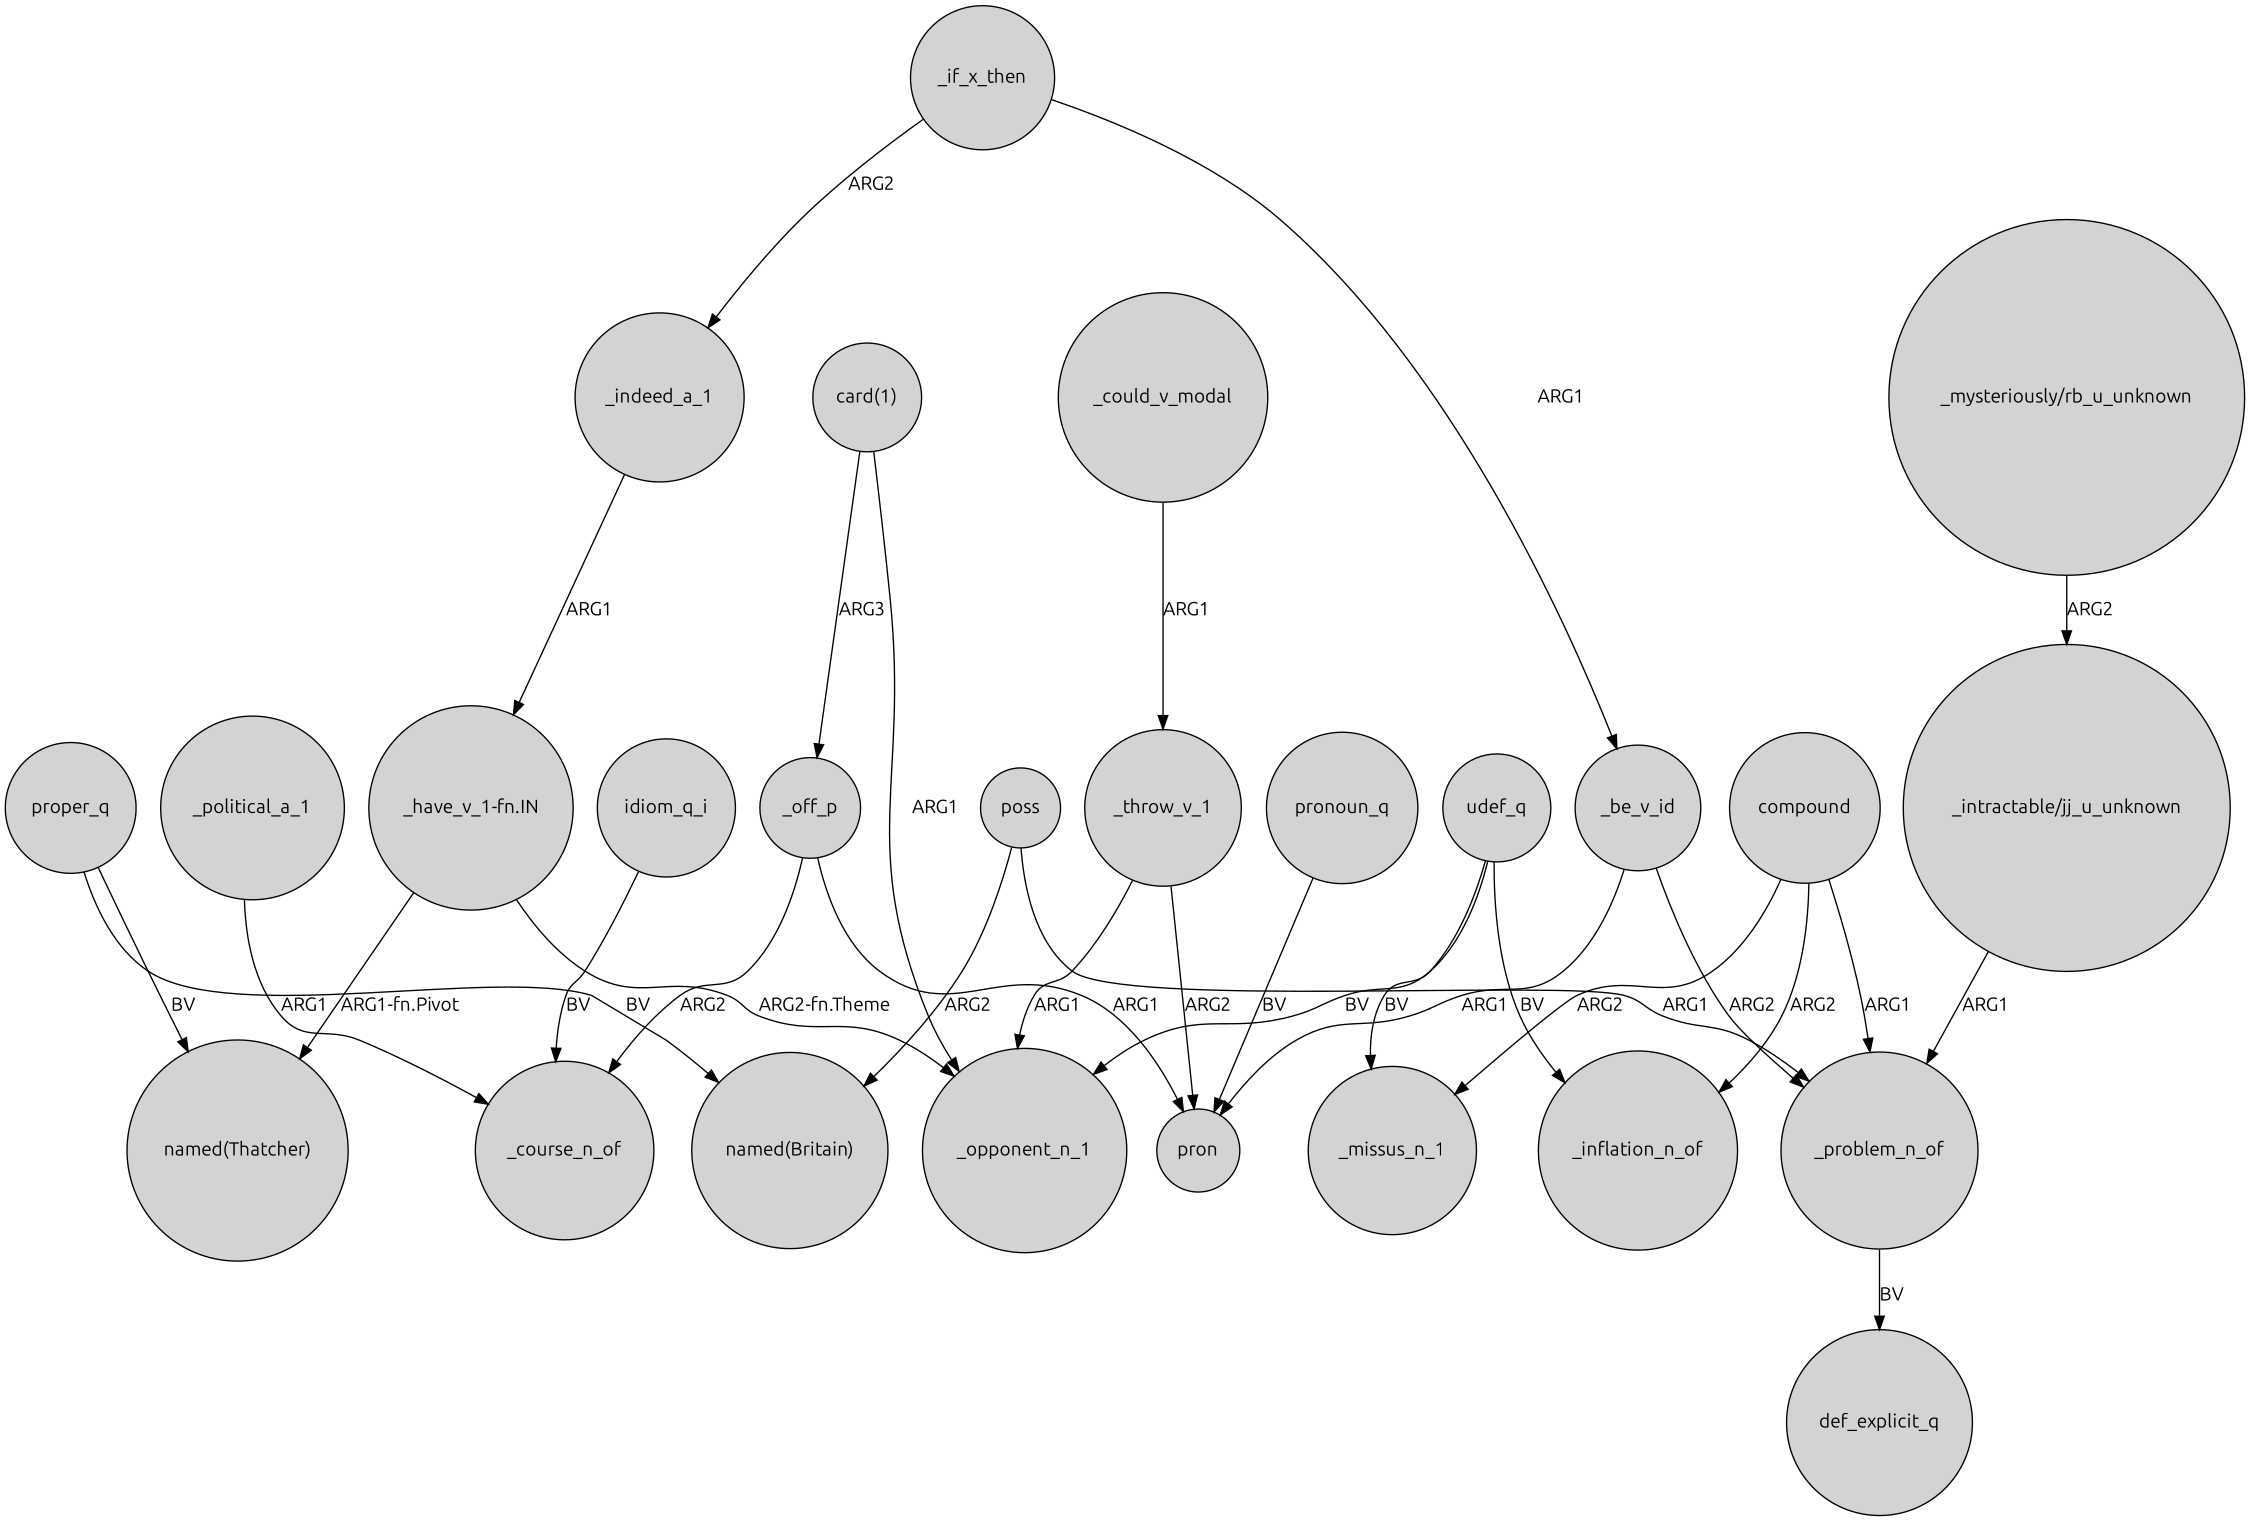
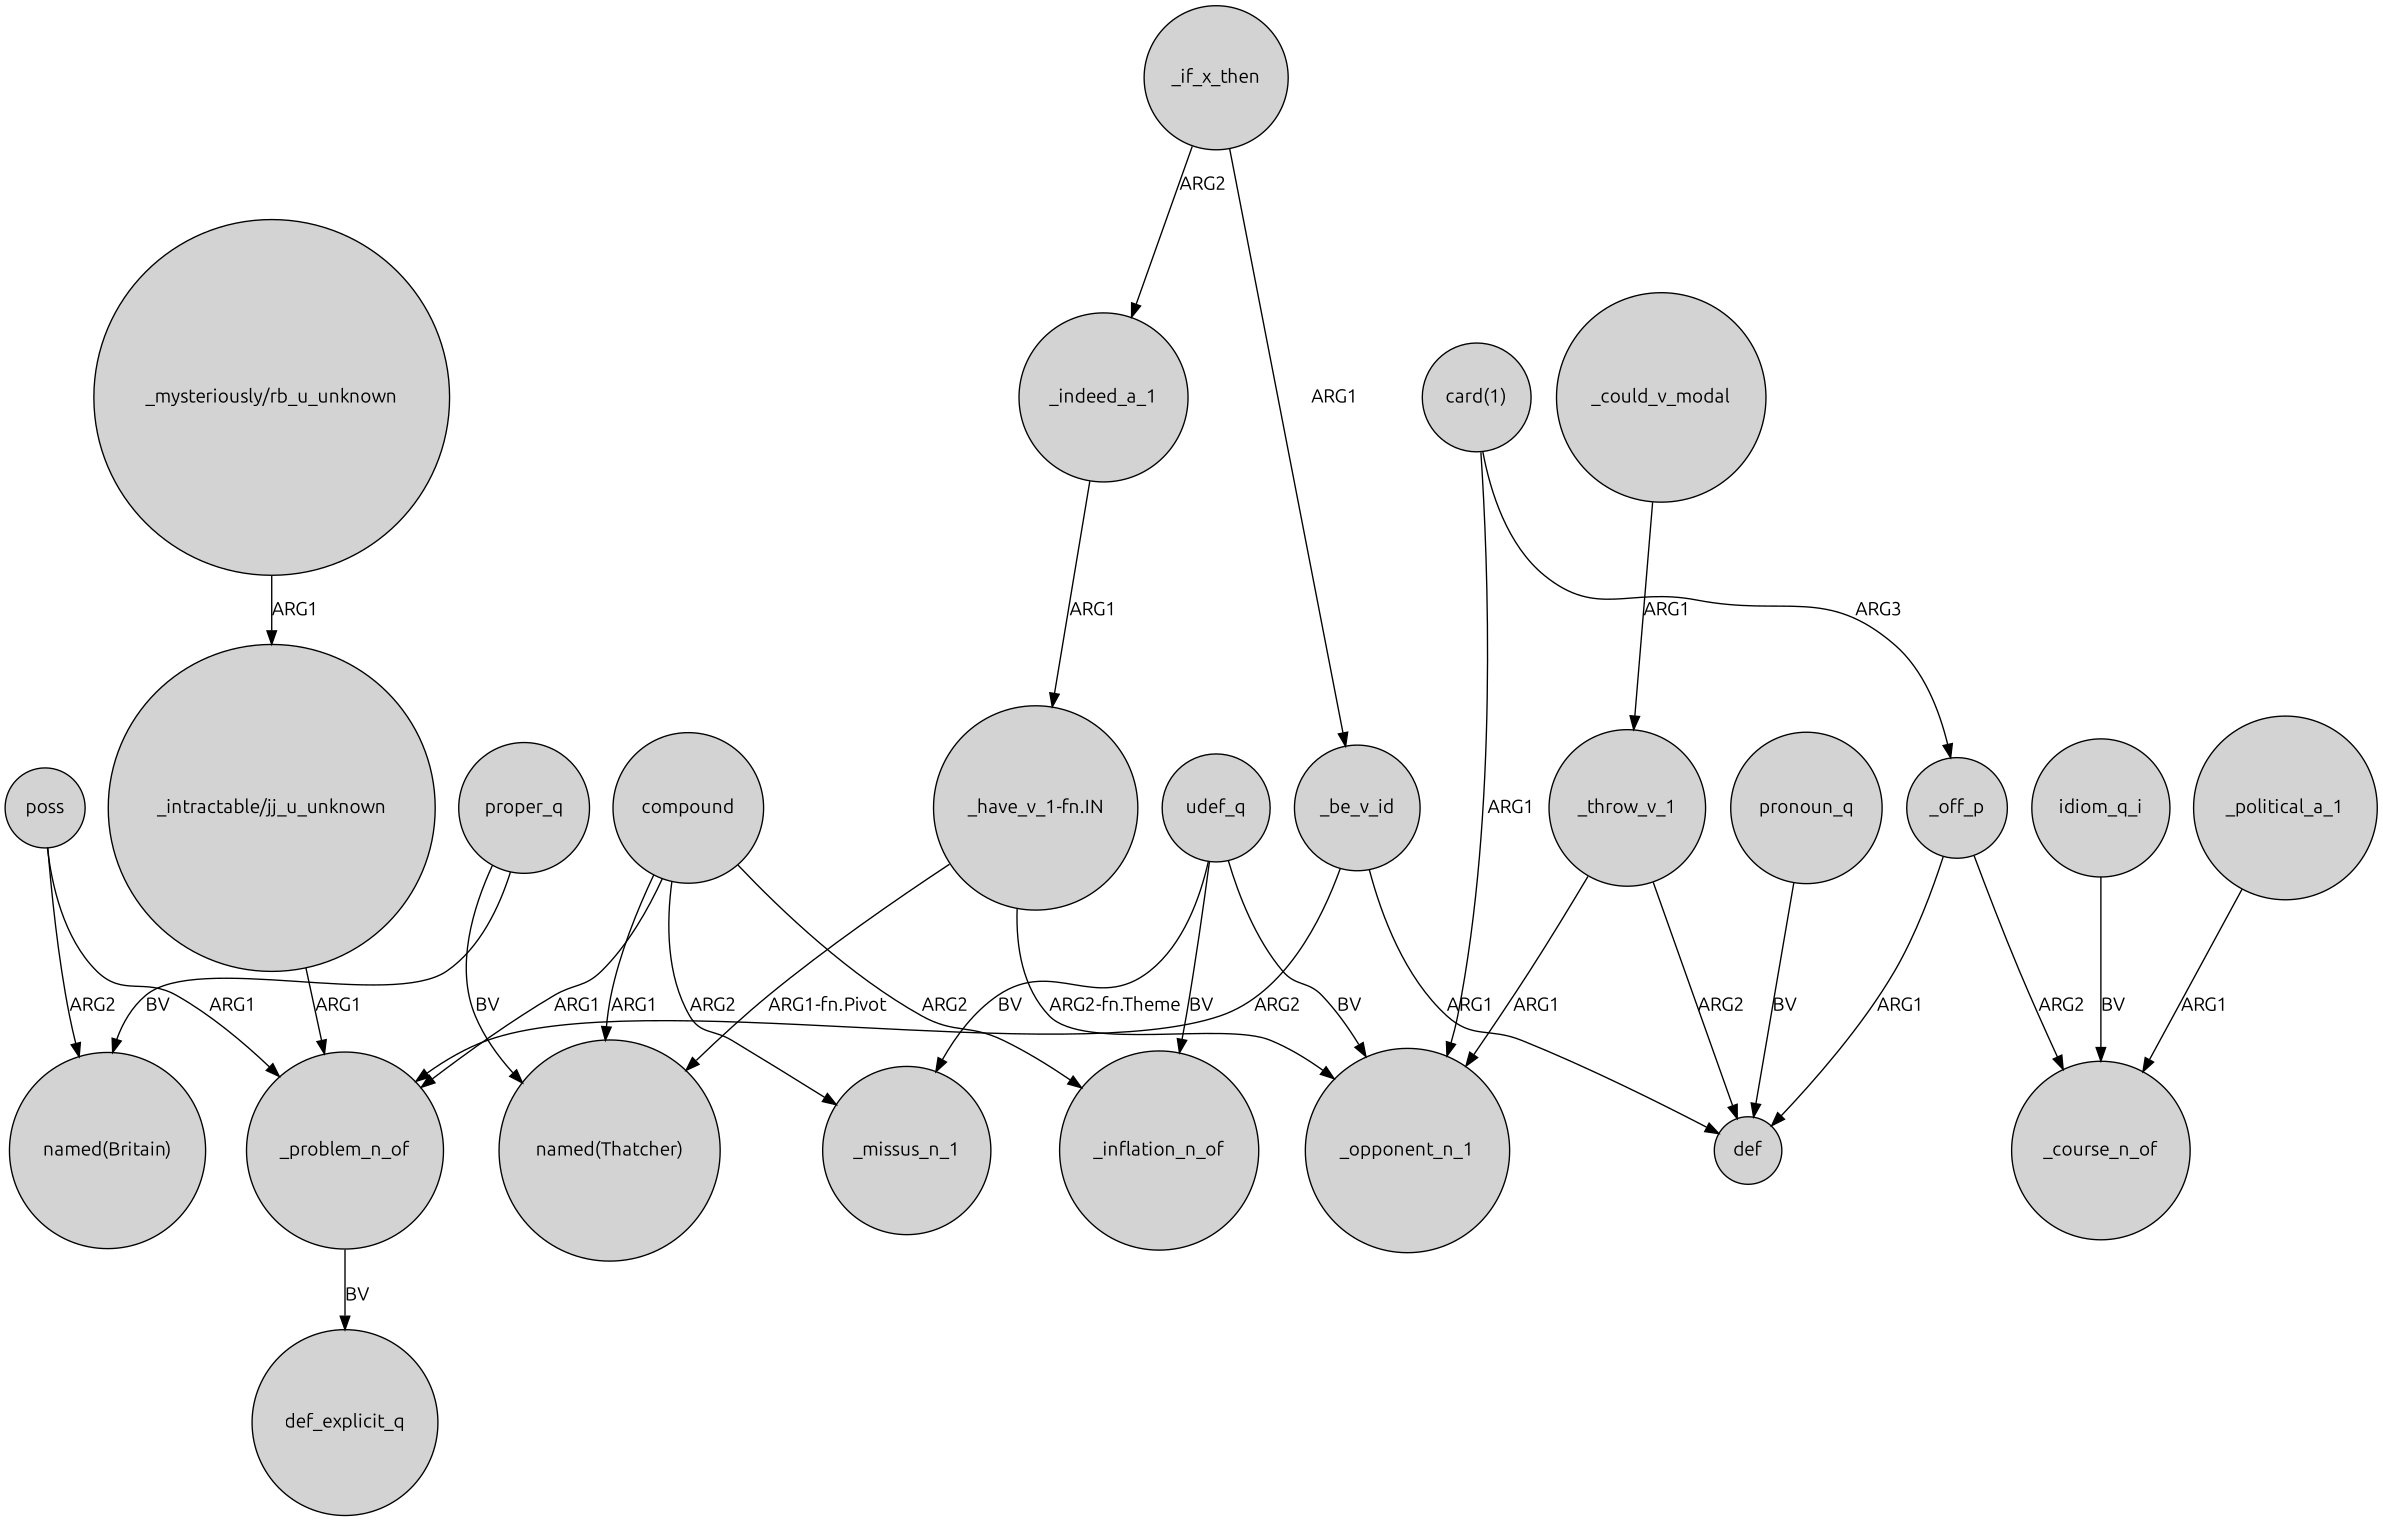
edge "_mysteriously/rb_u_unknown" -> "_intractable/jj_u_unknown": label "ARG2" -> "ARG1"
edge "compound" -> "named(Thatcher)": added, label "ARG1"
node "pron": label "pron" -> "def"
